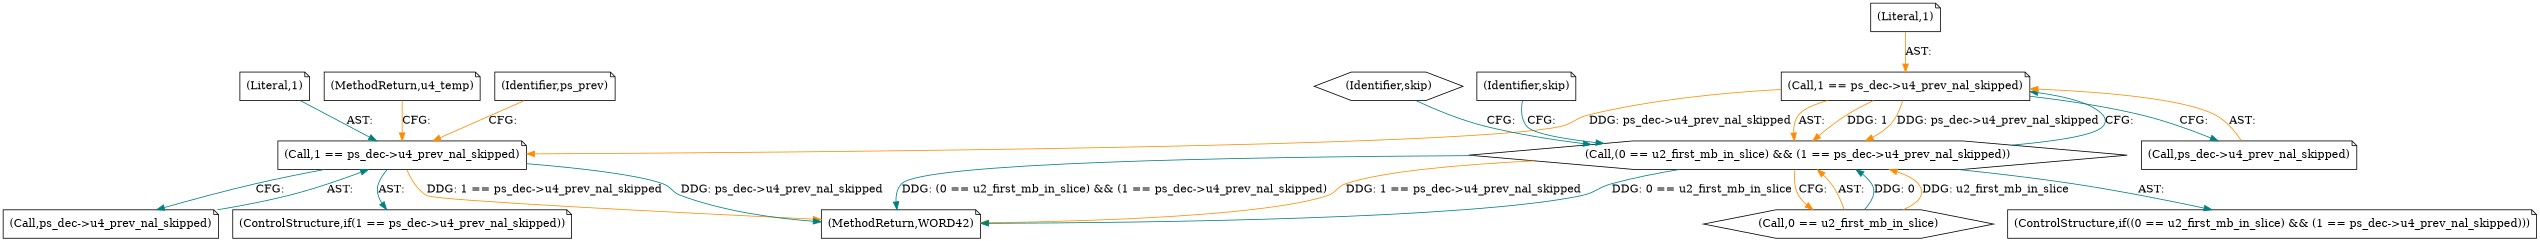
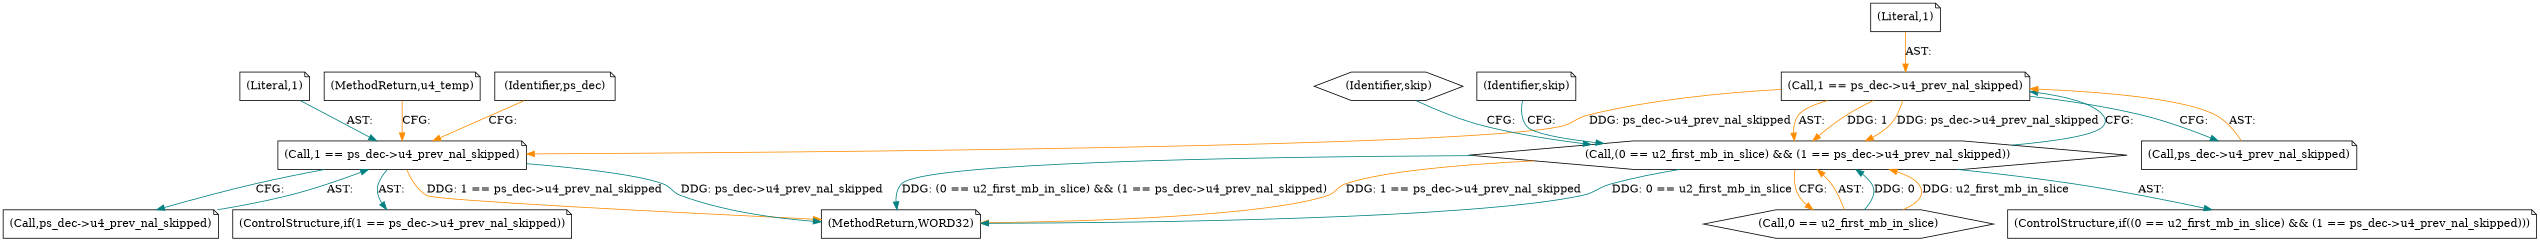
node "(Identifier,ps_prev)": label "(Identifier,ps_prev)" -> "(Identifier,ps_dec)"
node "(MethodReturn,WORD42)": label "(MethodReturn,WORD42)" -> "(MethodReturn,WORD32)"
